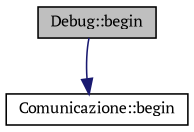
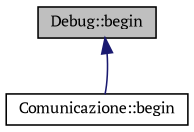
edge "Debug::begin" -> "Comunicazione::begin": reversed
